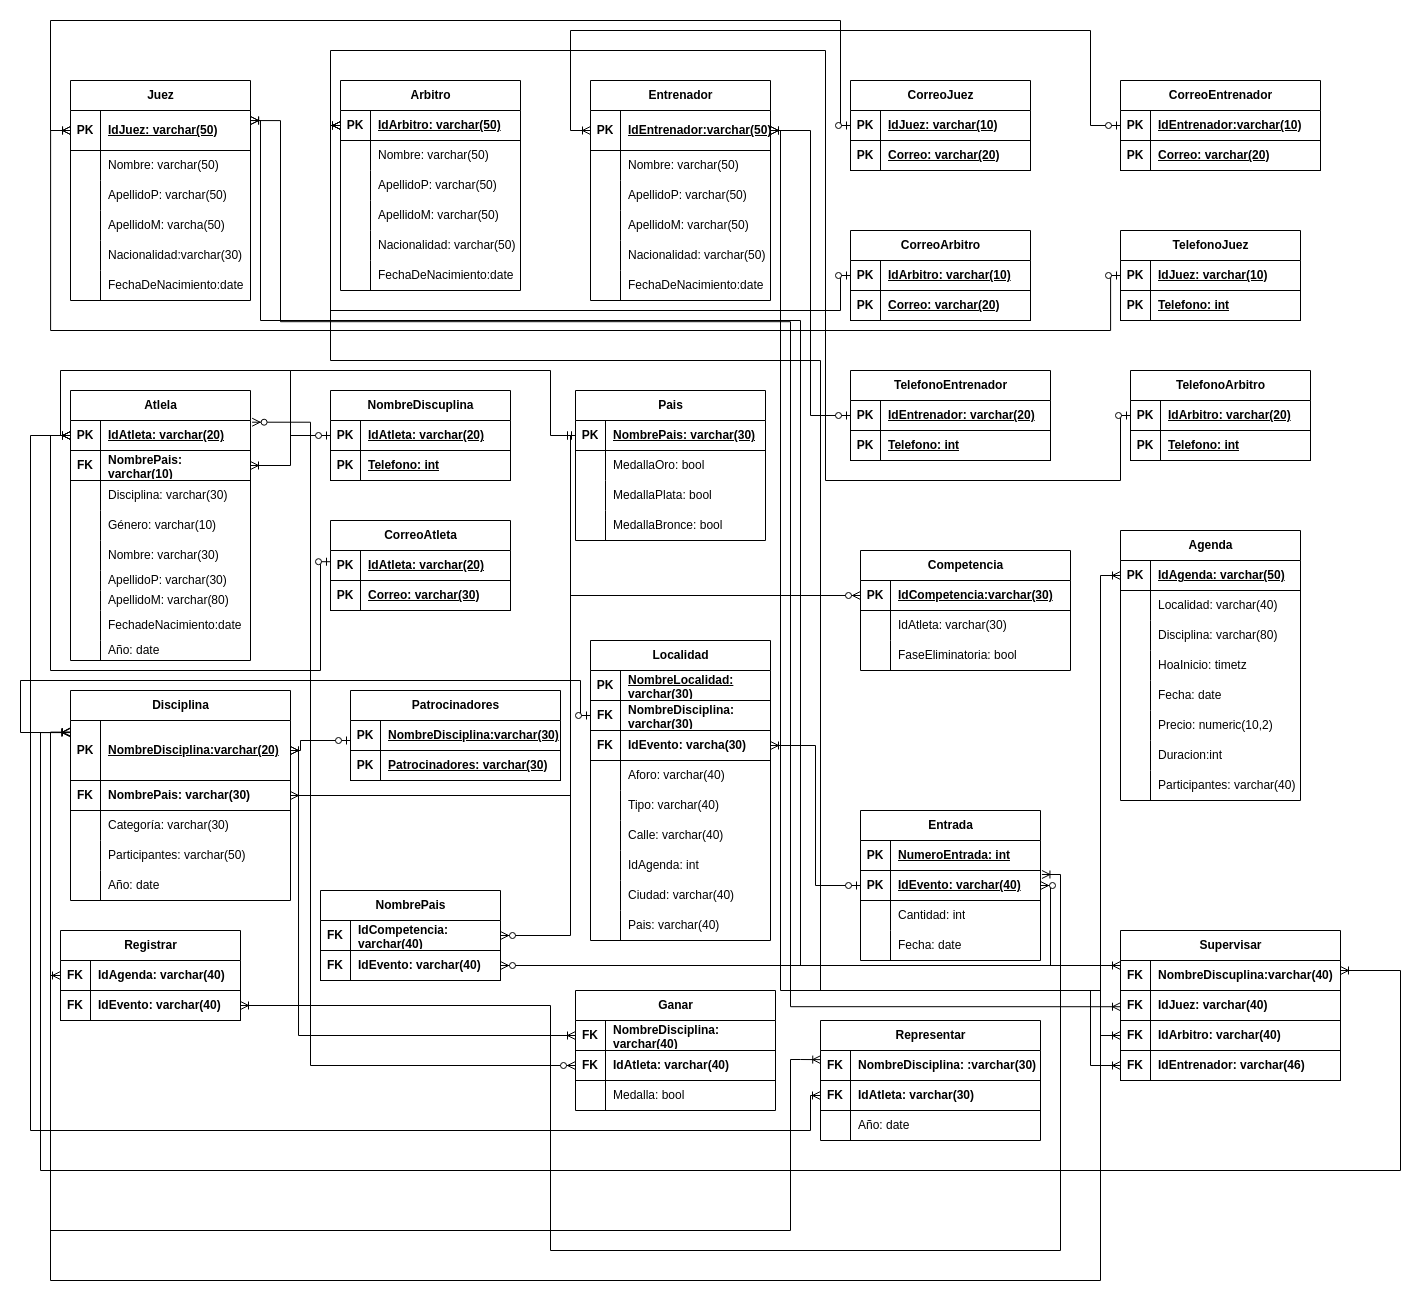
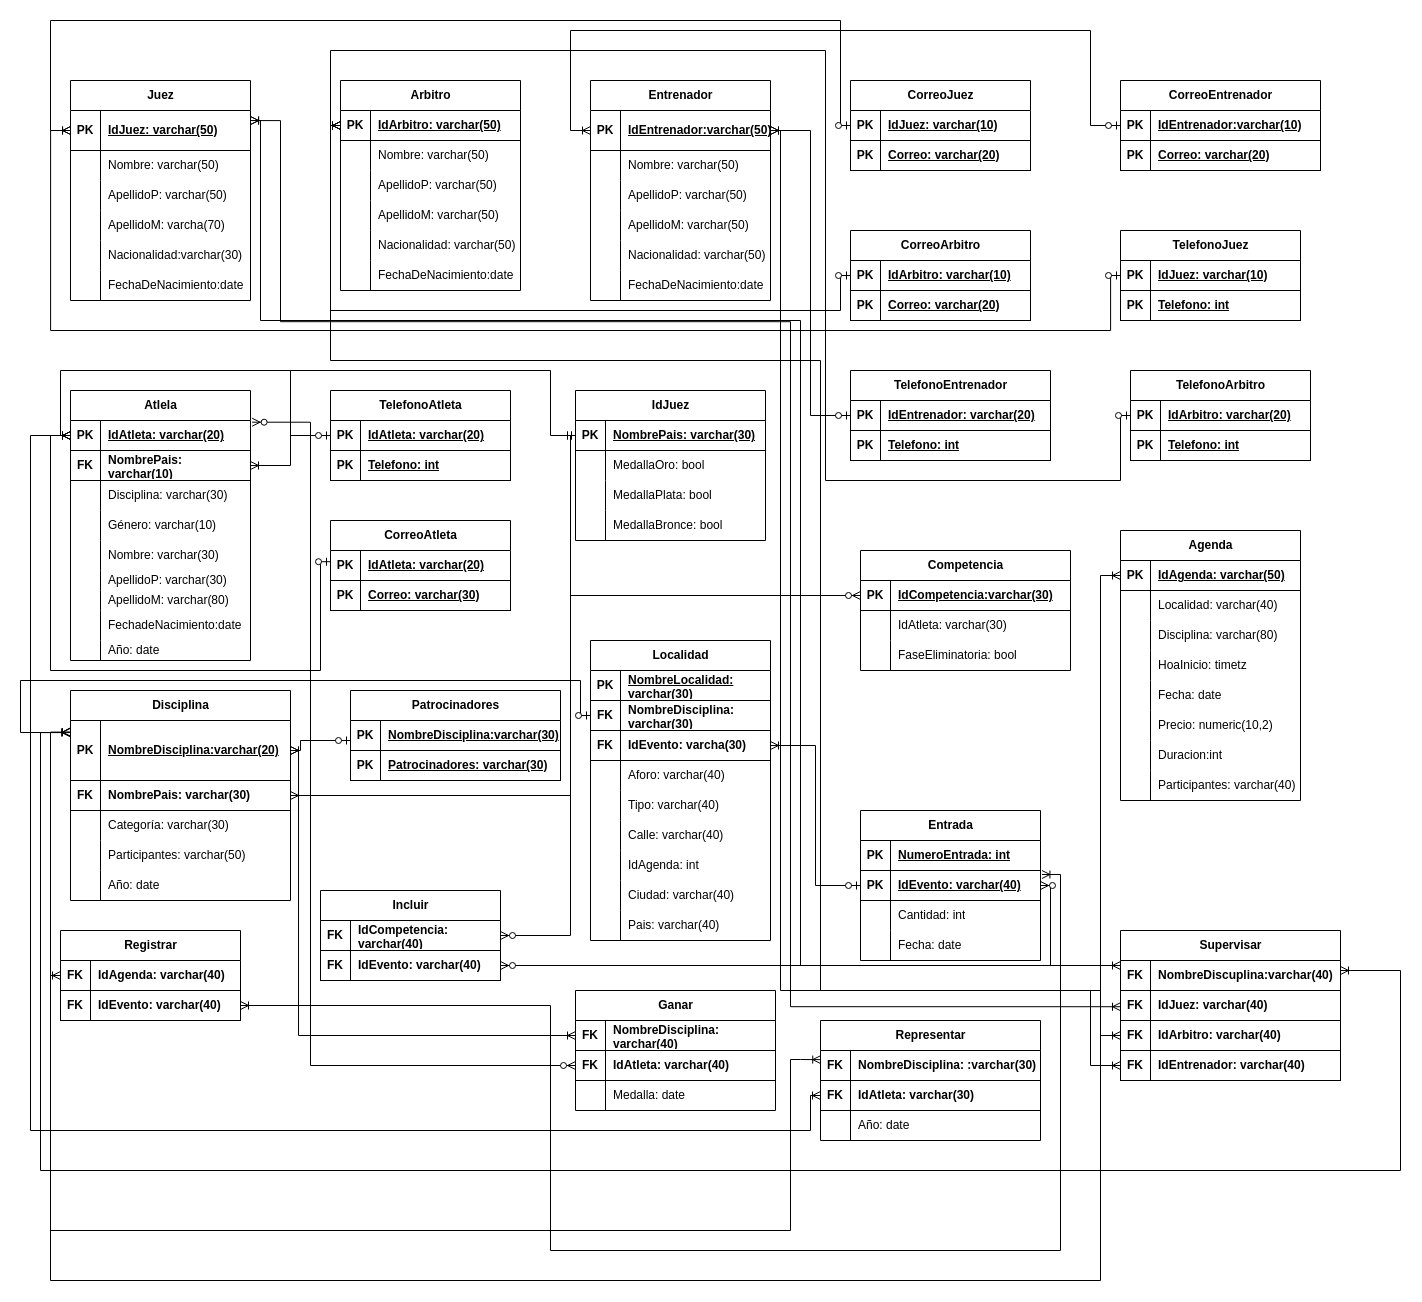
node "ApellidoM: varcha(50)": label "ApellidoM: varcha(50)" -> "ApellidoM: varcha(70)"
node "NombreDiscuplina": label "NombreDiscuplina" -> "TelefonoAtleta"
node "Pais": label "Pais" -> "IdJuez"
node "NombrePais": label "NombrePais" -> "Incluir"
node "IdEntrenador: varchar(46)": label "IdEntrenador: varchar(46)" -> "IdEntrenador: varchar(40)"
node "Medalla: bool": label "Medalla: bool" -> "Medalla: date"
